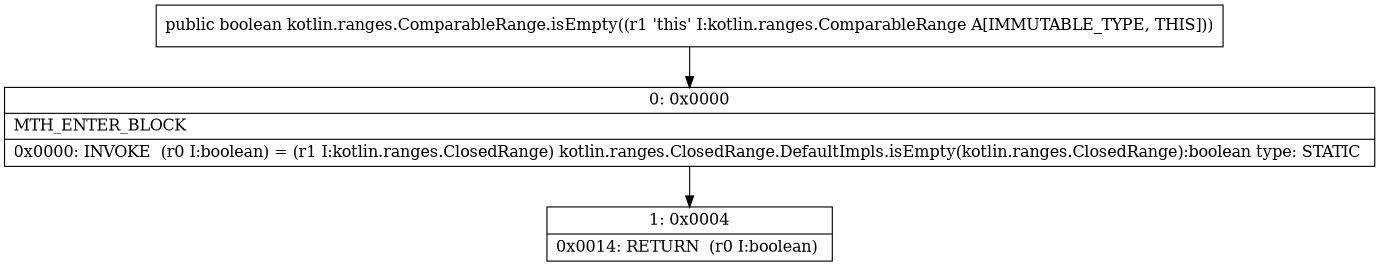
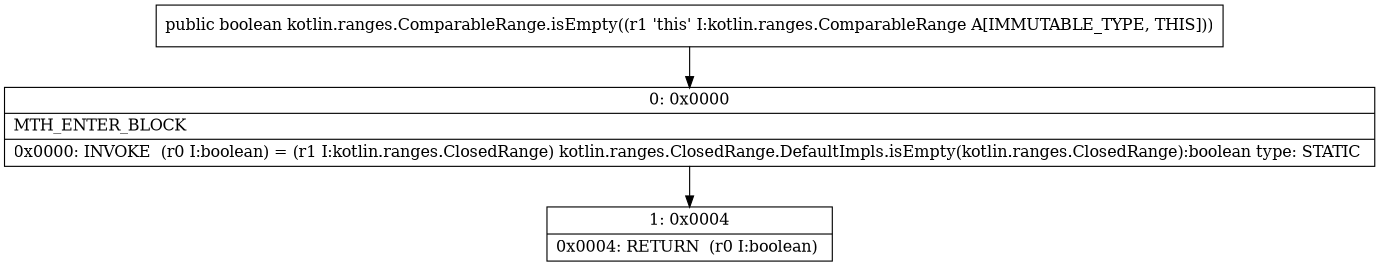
node "1: 0x0004": text "0x0014: RETURN  (r0 I:boolean)" -> "0x0004: RETURN  (r0 I:boolean)"
